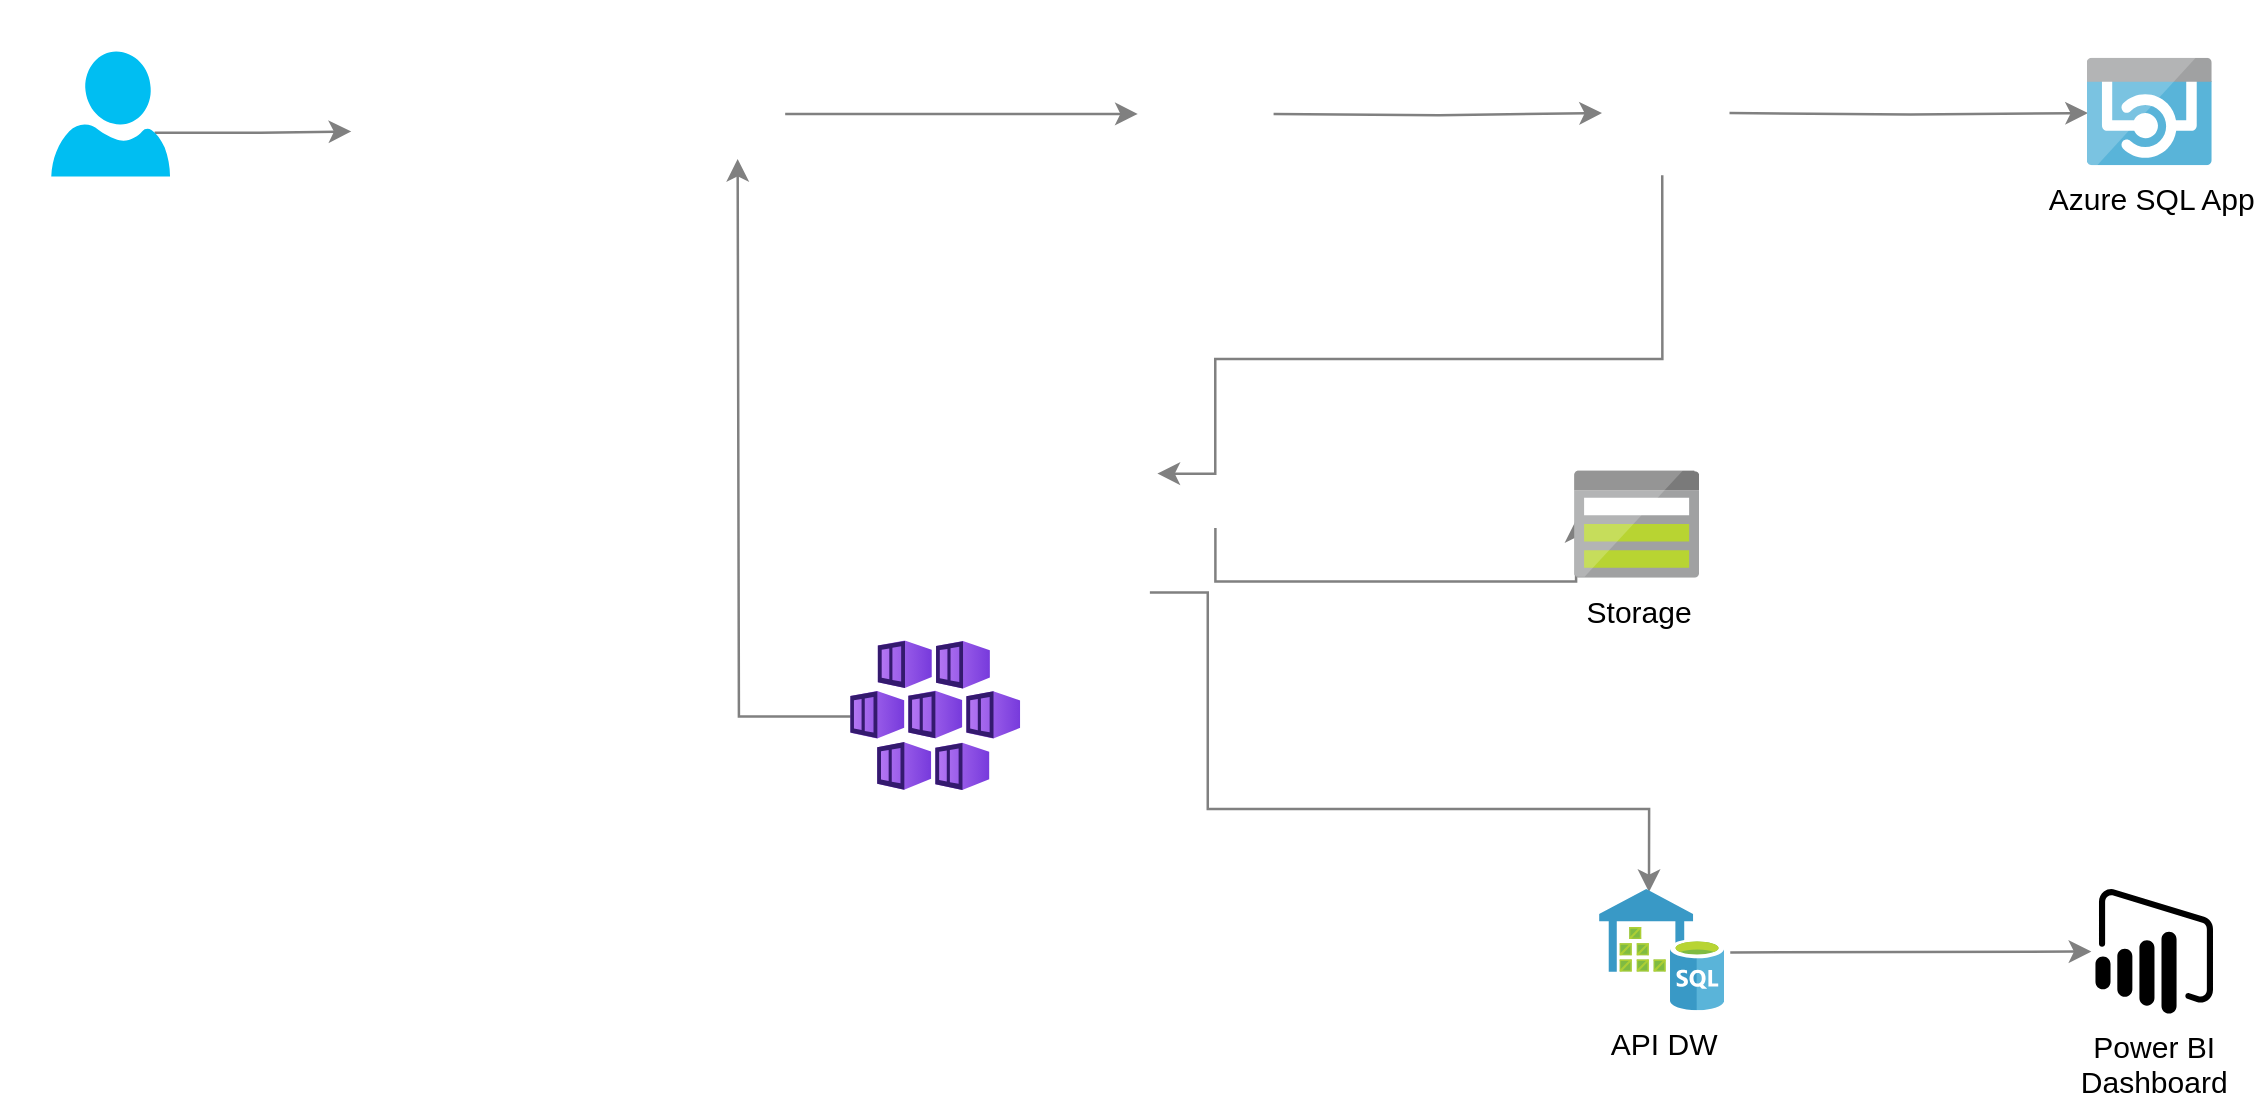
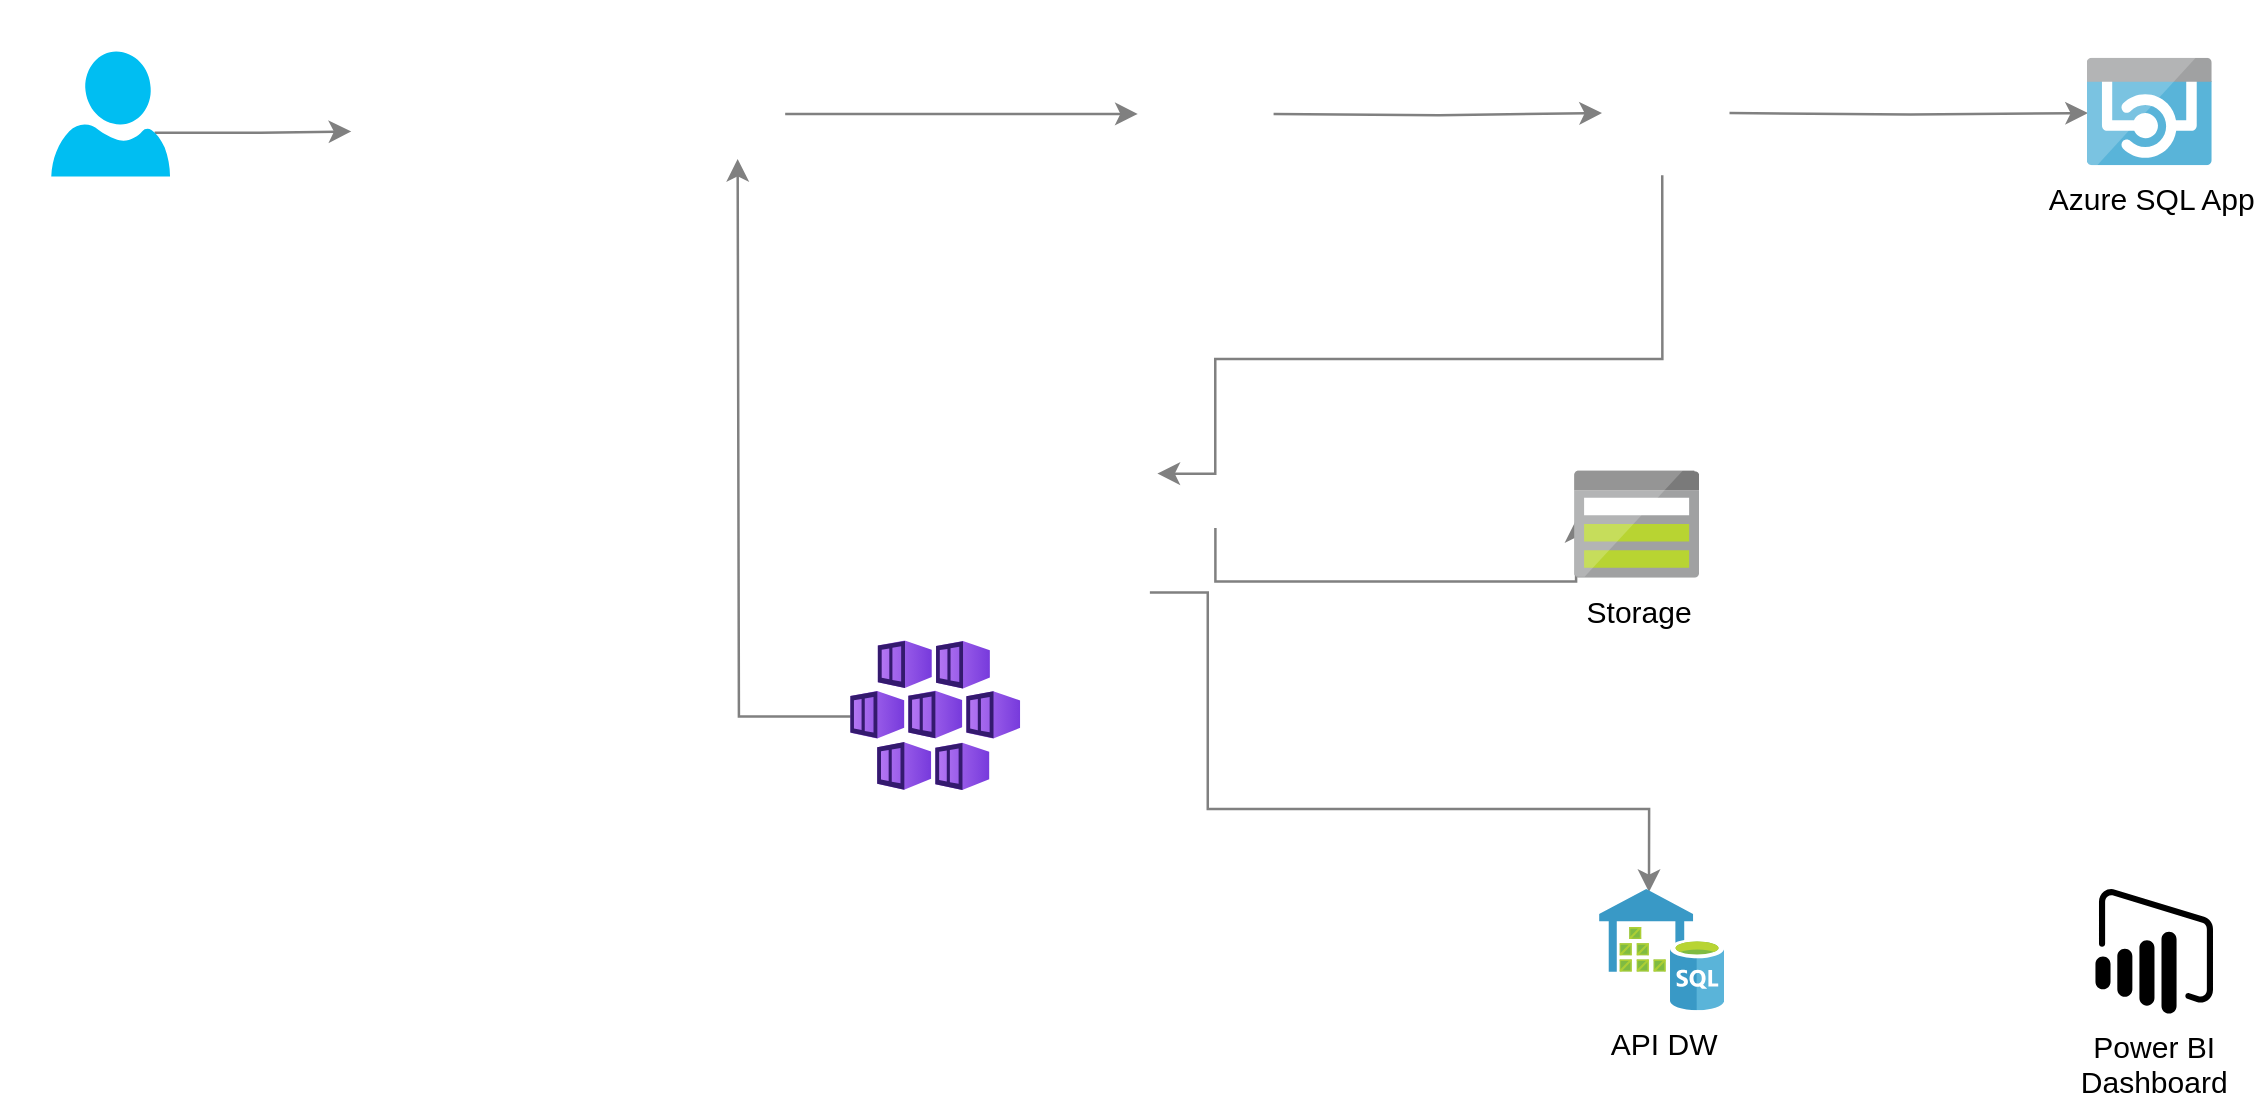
edge "API DW" -> "Power BI Dashboard": removed
